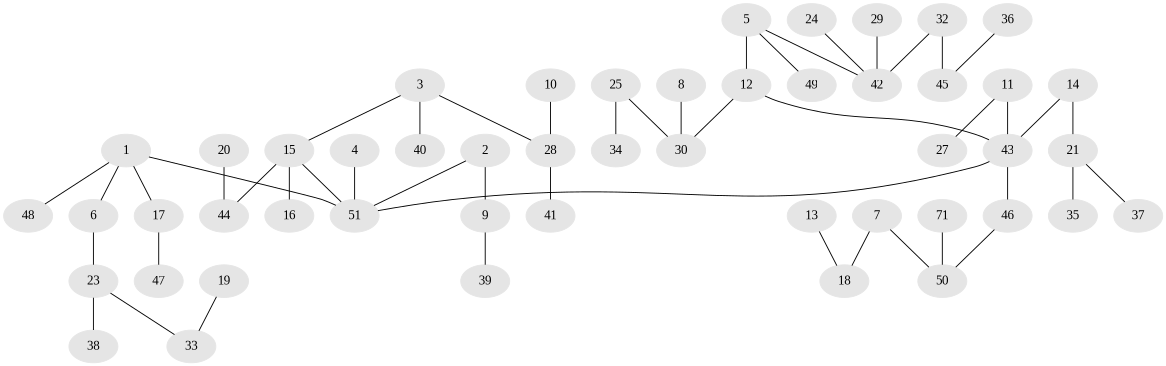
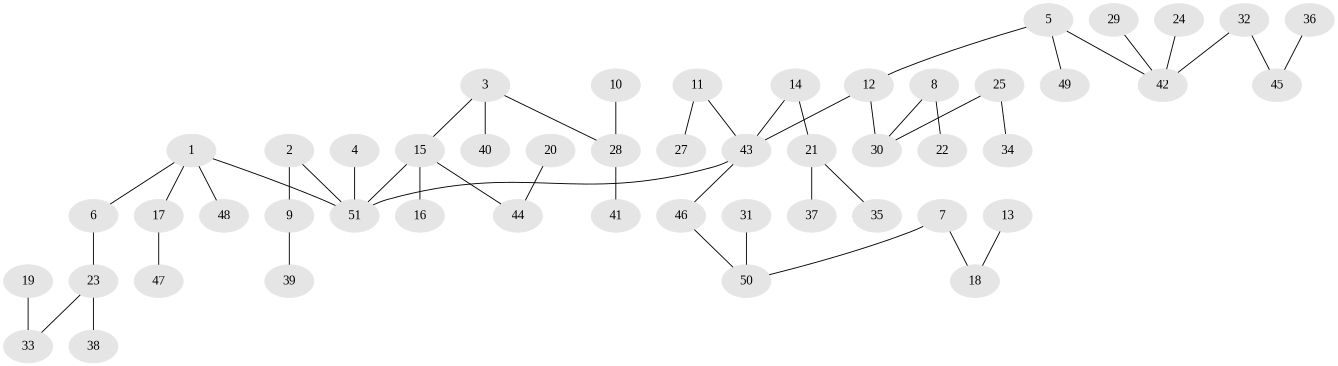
node "22": added
node "71": label "71" -> "31"
